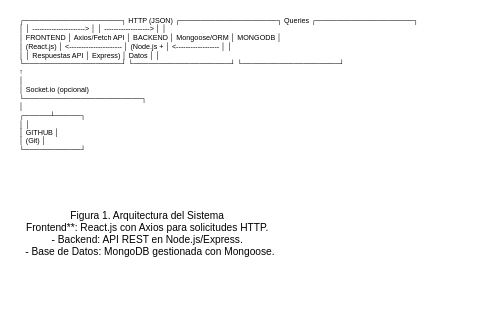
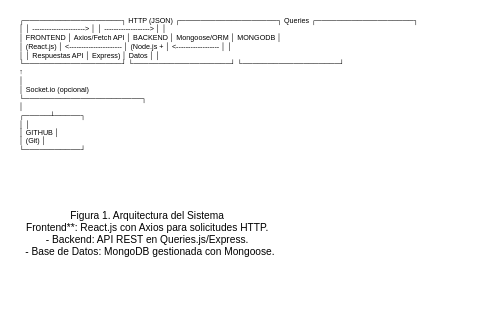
node "Figura 1. Arquitectura del Sistema Frontend**: React.js con Axios para solicitudes HTTP. - Backend: API REST en Node.js/Express. - Base de Datos: MongoDB gestionada con Mongoose.": label "Figura 1. Arquitectura del Sistema Frontend**: React.js con Axios para solicitudes HTTP. - Backend: API REST en Node.js/Express. - Base de Datos: MongoDB gestionada con Mongoose." -> "Figura 1. Arquitectura del Sistema Frontend**: React.js con Axios para solicitudes HTTP. - Backend: API REST en Queries.js/Express. - Base de Datos: MongoDB gestionada con Mongoose."
